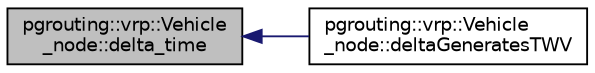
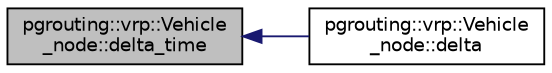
node "pgrouting::vrp::Vehicle _node::deltaGeneratesTWV": label "pgrouting::vrp::Vehicle _node::deltaGeneratesTWV" -> "pgrouting::vrp::Vehicle _node::delta"
